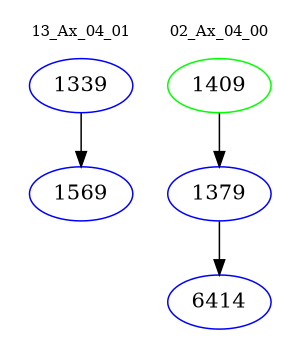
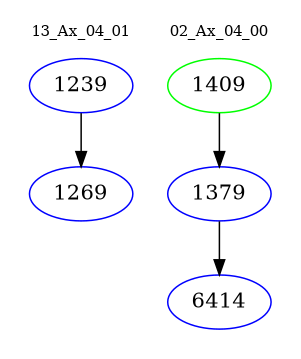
node "1339": label "1339" -> "1239"
node "1569": label "1569" -> "1269"
